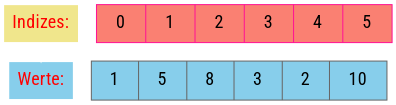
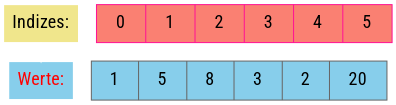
node "Indizes:": fontcolor red -> black
node "1": text "10" -> "20"
